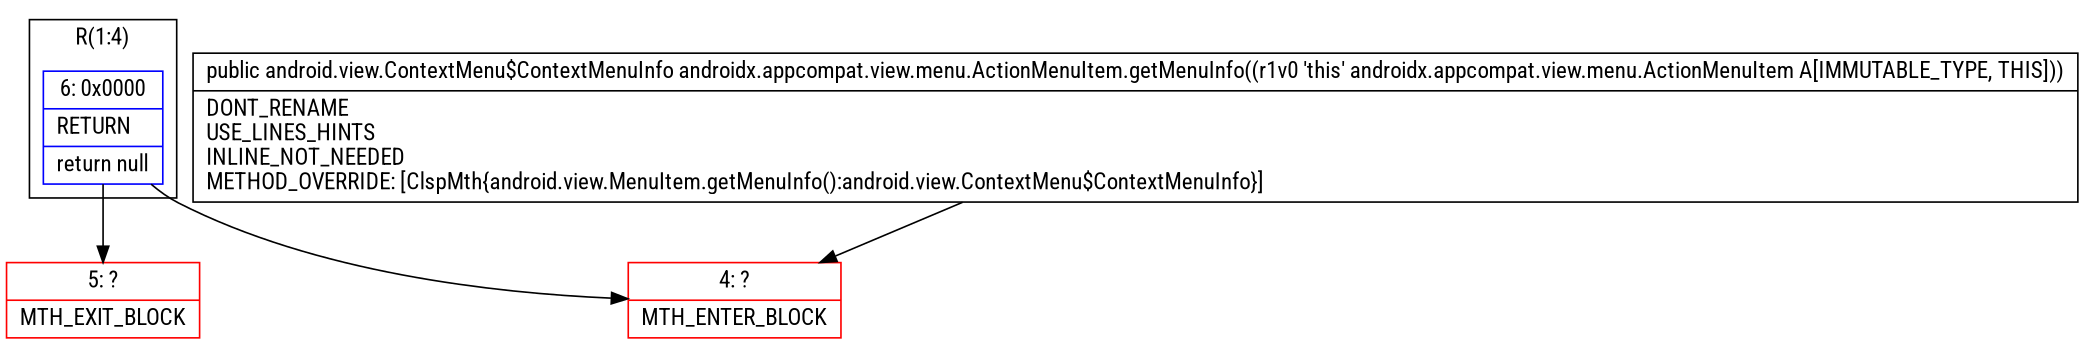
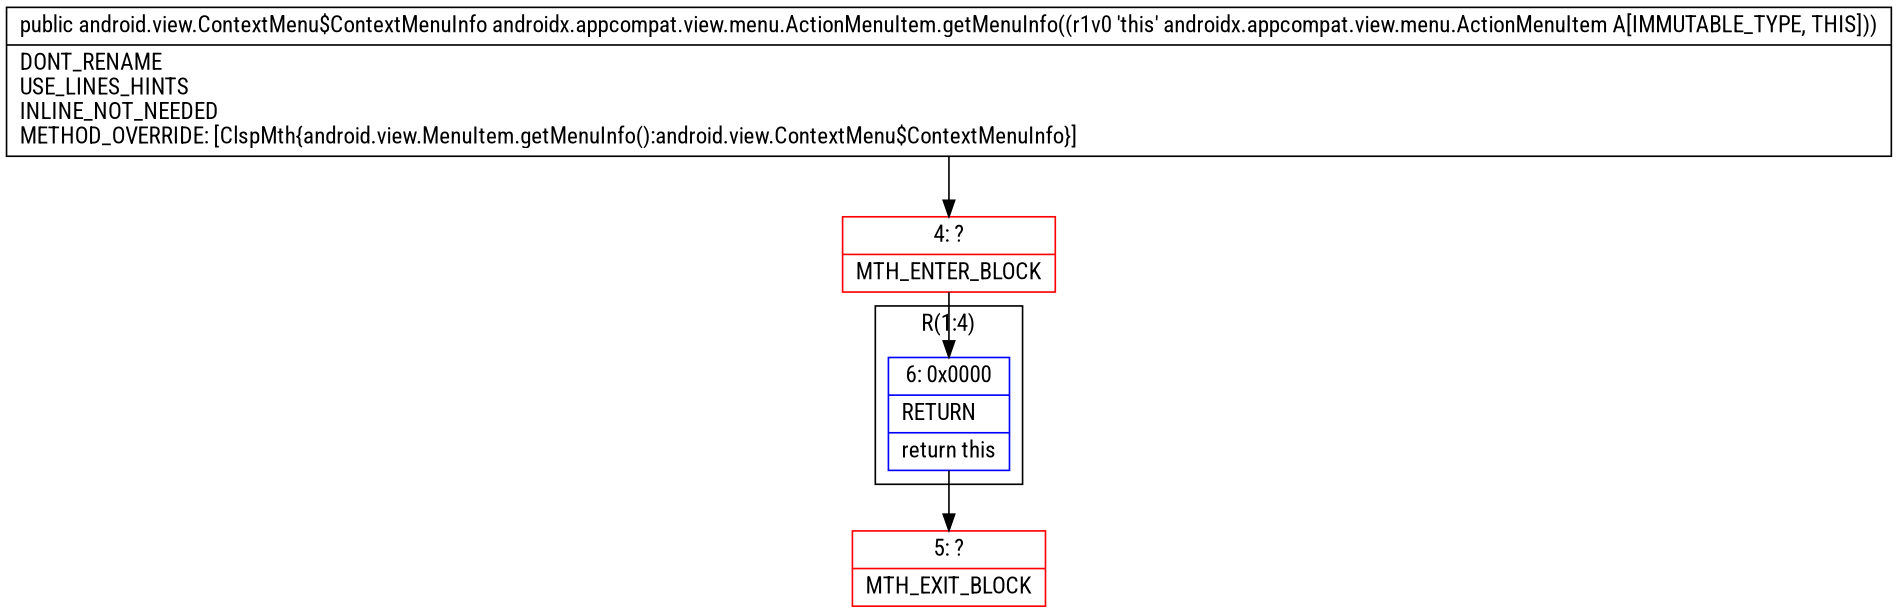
node "6: 0x0000": text "return null" -> "return this"
edge "6: 0x0000" -> "4: ?": reversed
